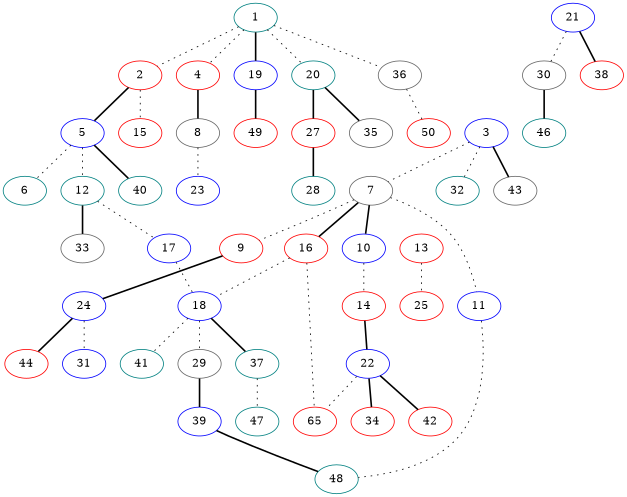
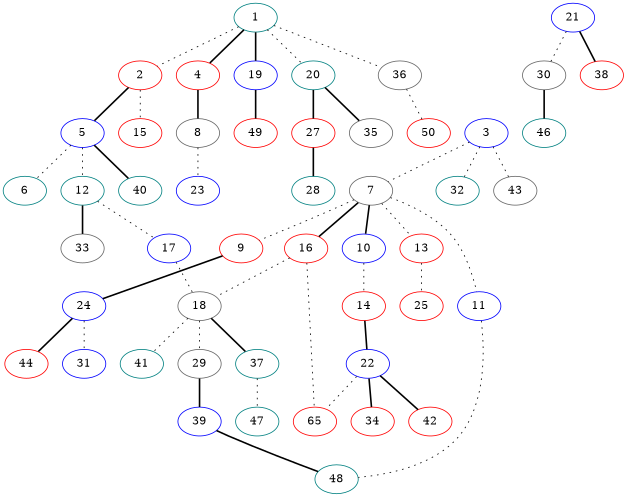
edge "1" -- "4": style dotted -> bold
edge "3" -- "43": style bold -> dotted
edge "7" -- "13": added
node "18": color blue -> gray40
